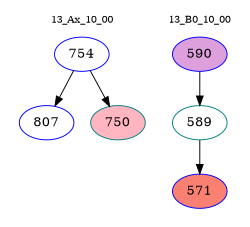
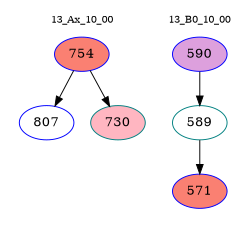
node "754": fillcolor white -> salmon
node "750": label "750" -> "730"
